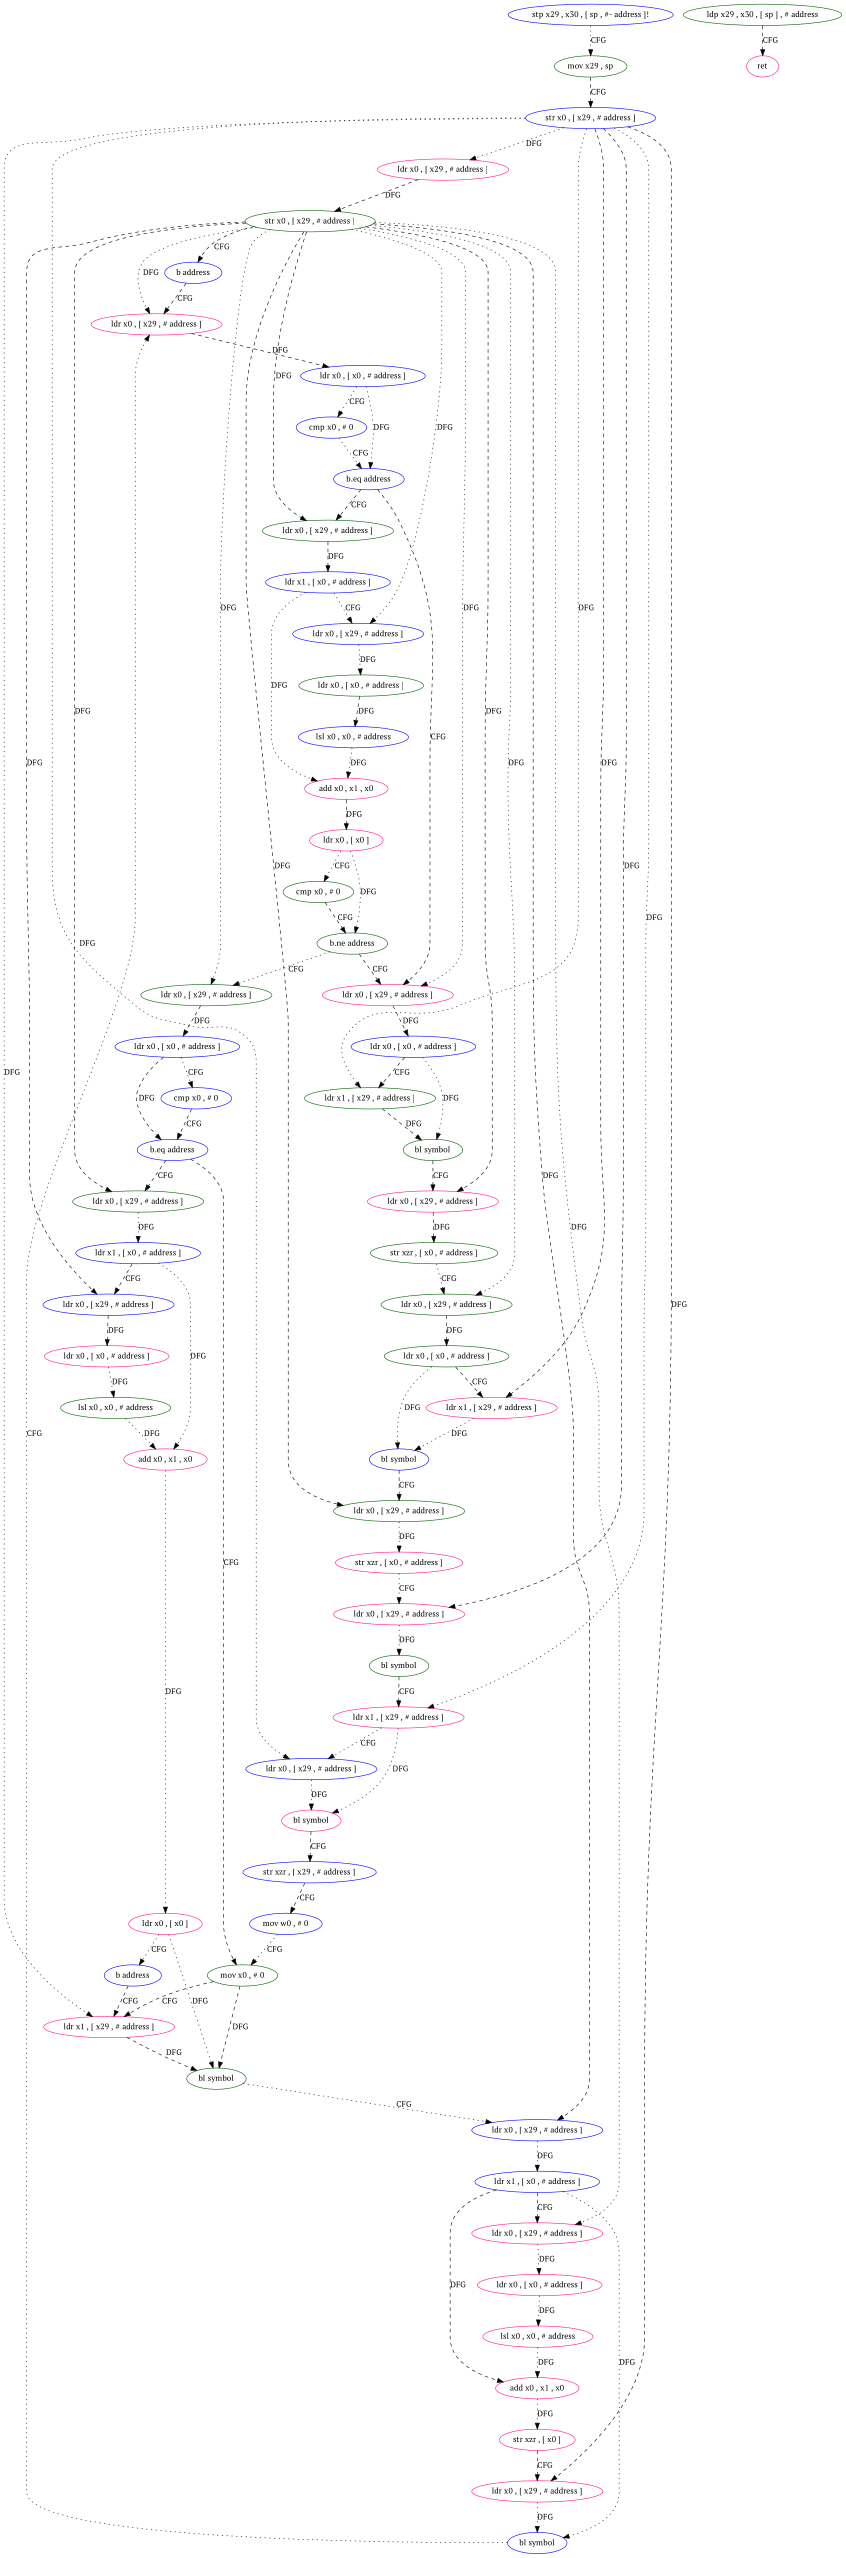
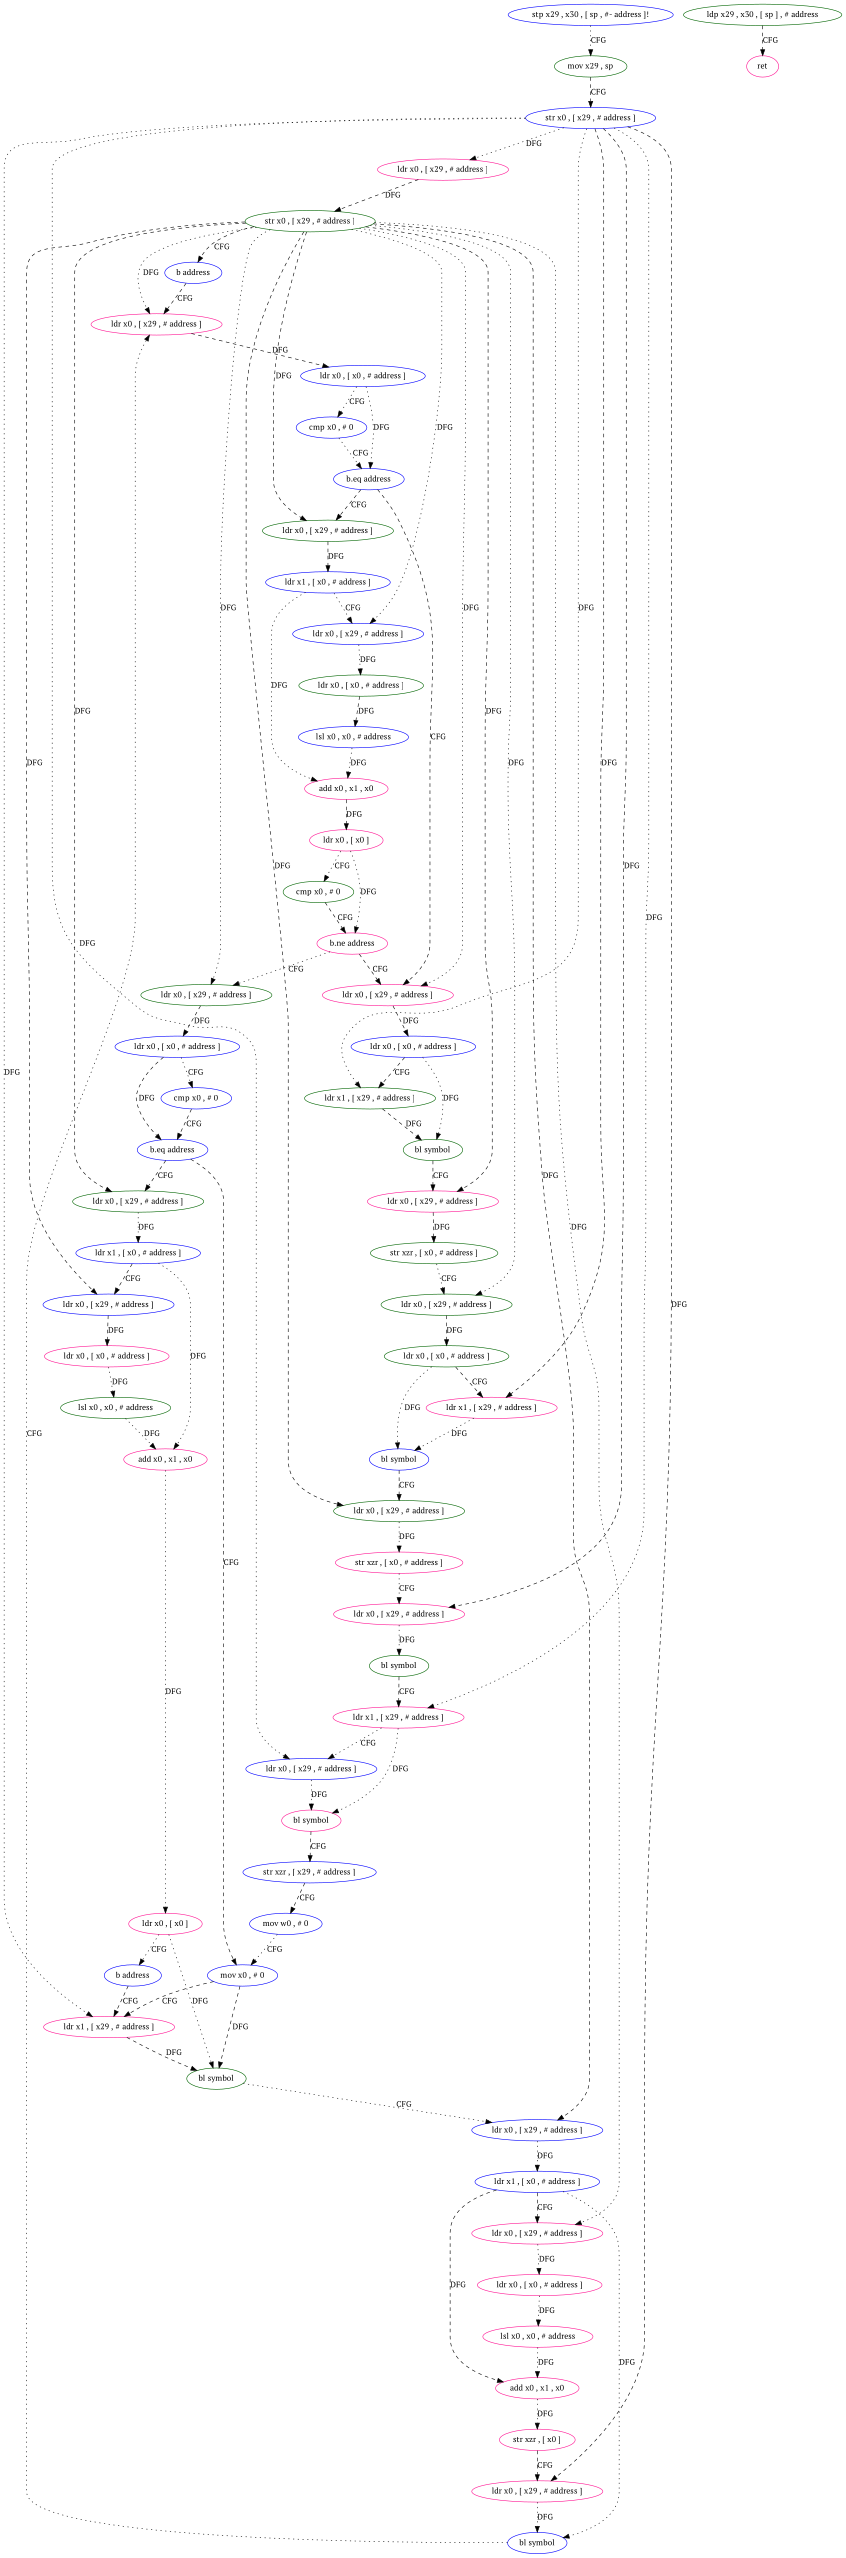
node "b.ne address": color darkgreen -> deeppink
node "mov x0 , # 0": color darkgreen -> blue
